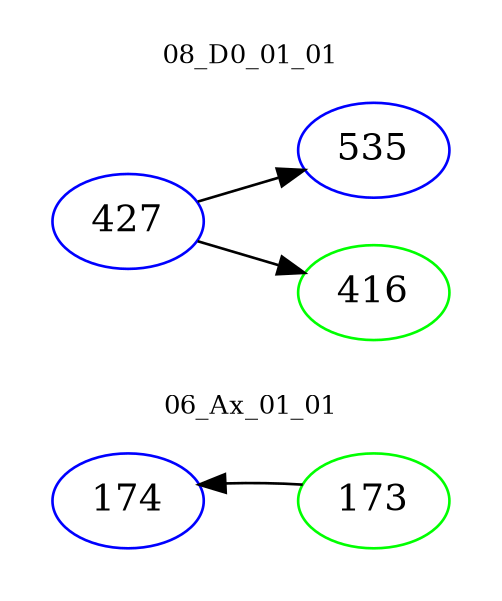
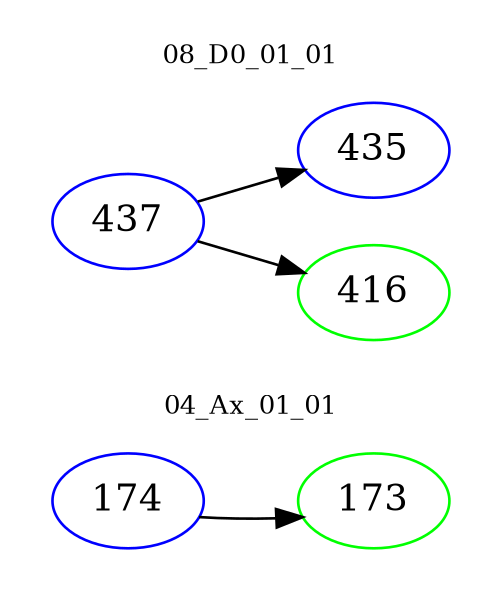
node "535": label "535" -> "435"
node "427": label "427" -> "437"
cluster "06_Ax_01_01": label "06_Ax_01_01" -> "04_Ax_01_01"
edge "173" -> "174": reversed
